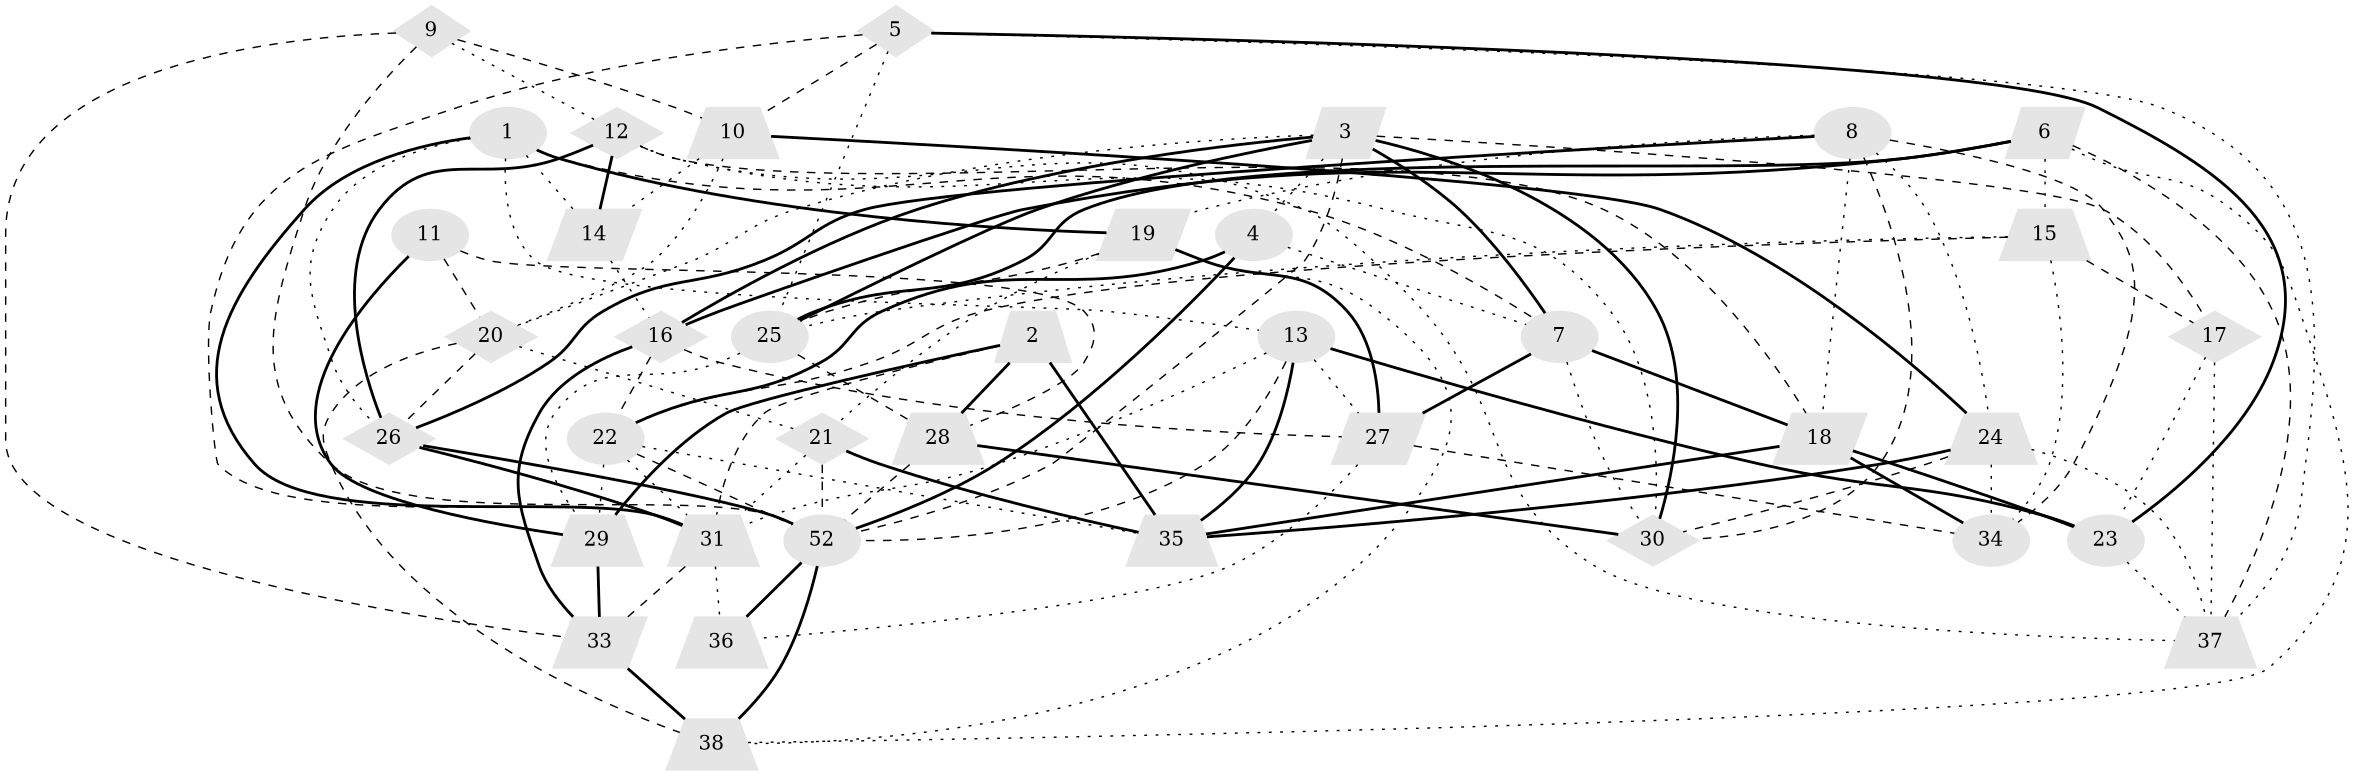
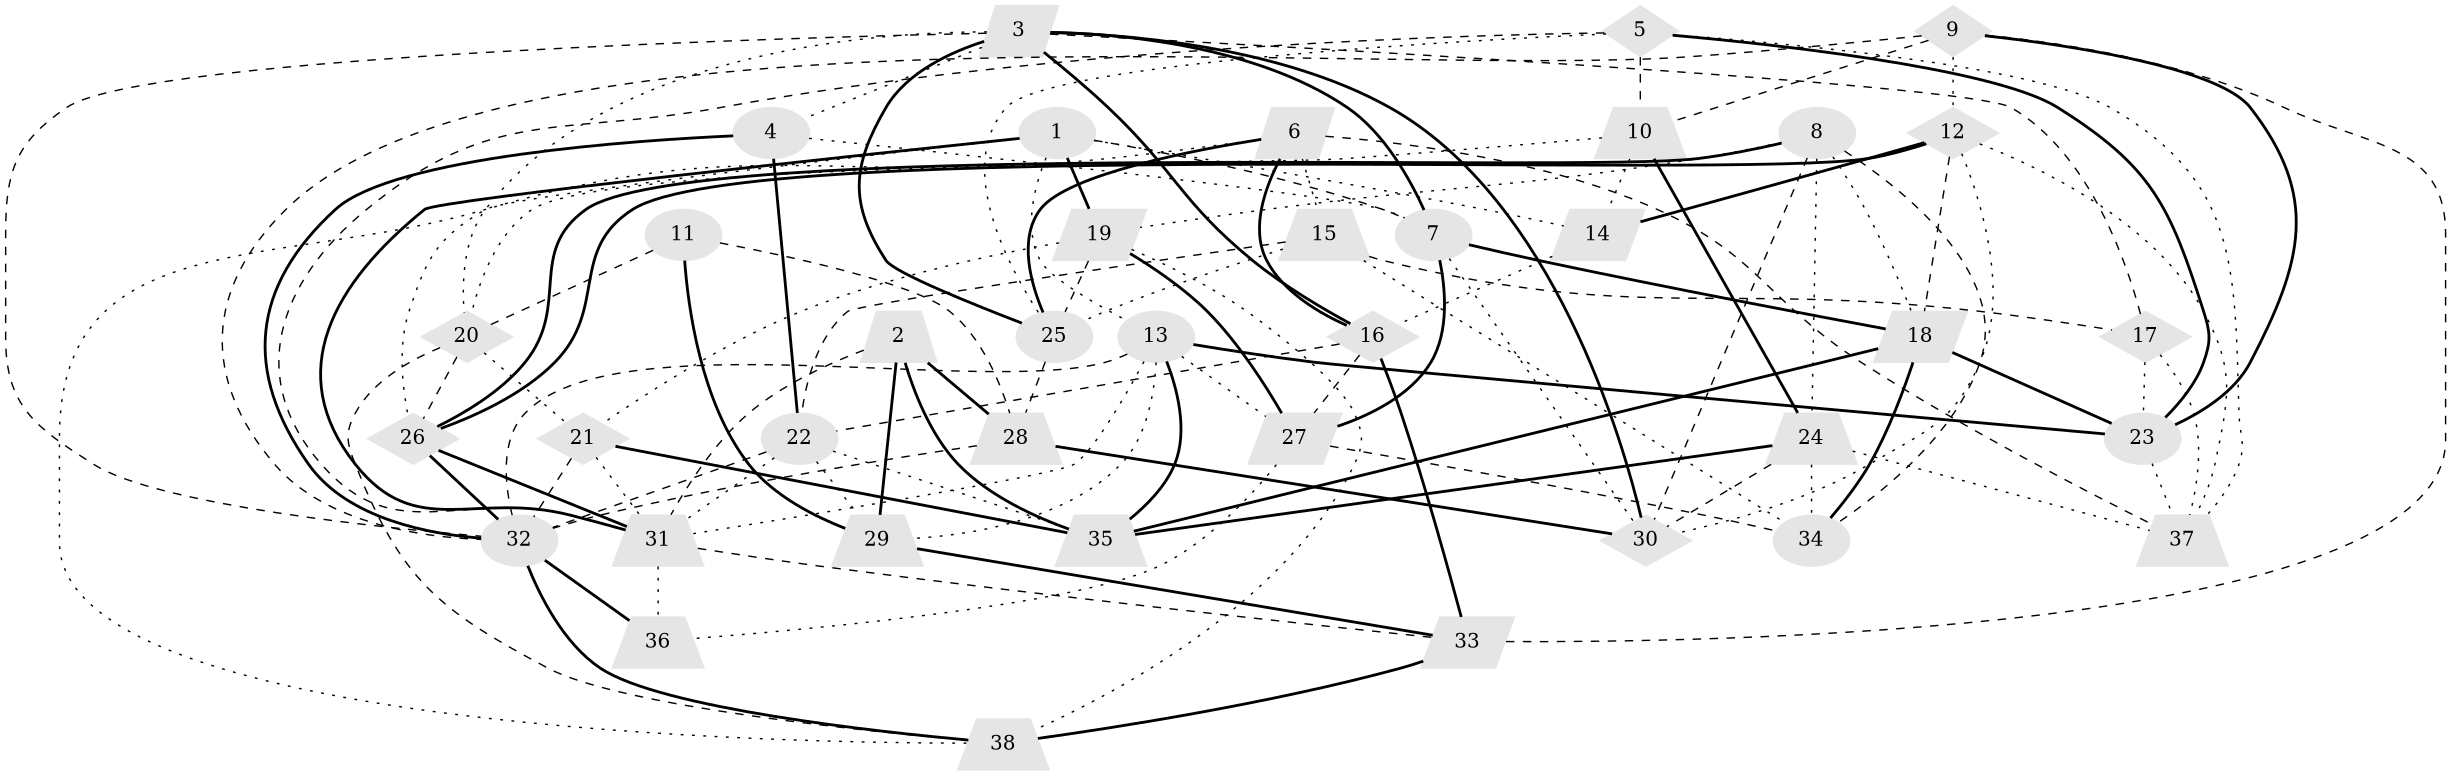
edge "9" -- "23": added
edge "25" -- "29": now "13" -- "29"
node "52": label "52" -> "32"
